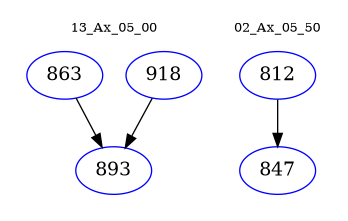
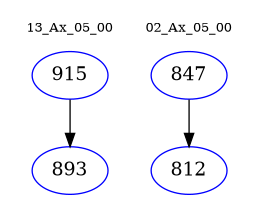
cluster "02_Ax_05_50": label "02_Ax_05_50" -> "02_Ax_05_00"
node "863": removed
node "918": label "918" -> "915"
edge "812" -> "847": reversed
